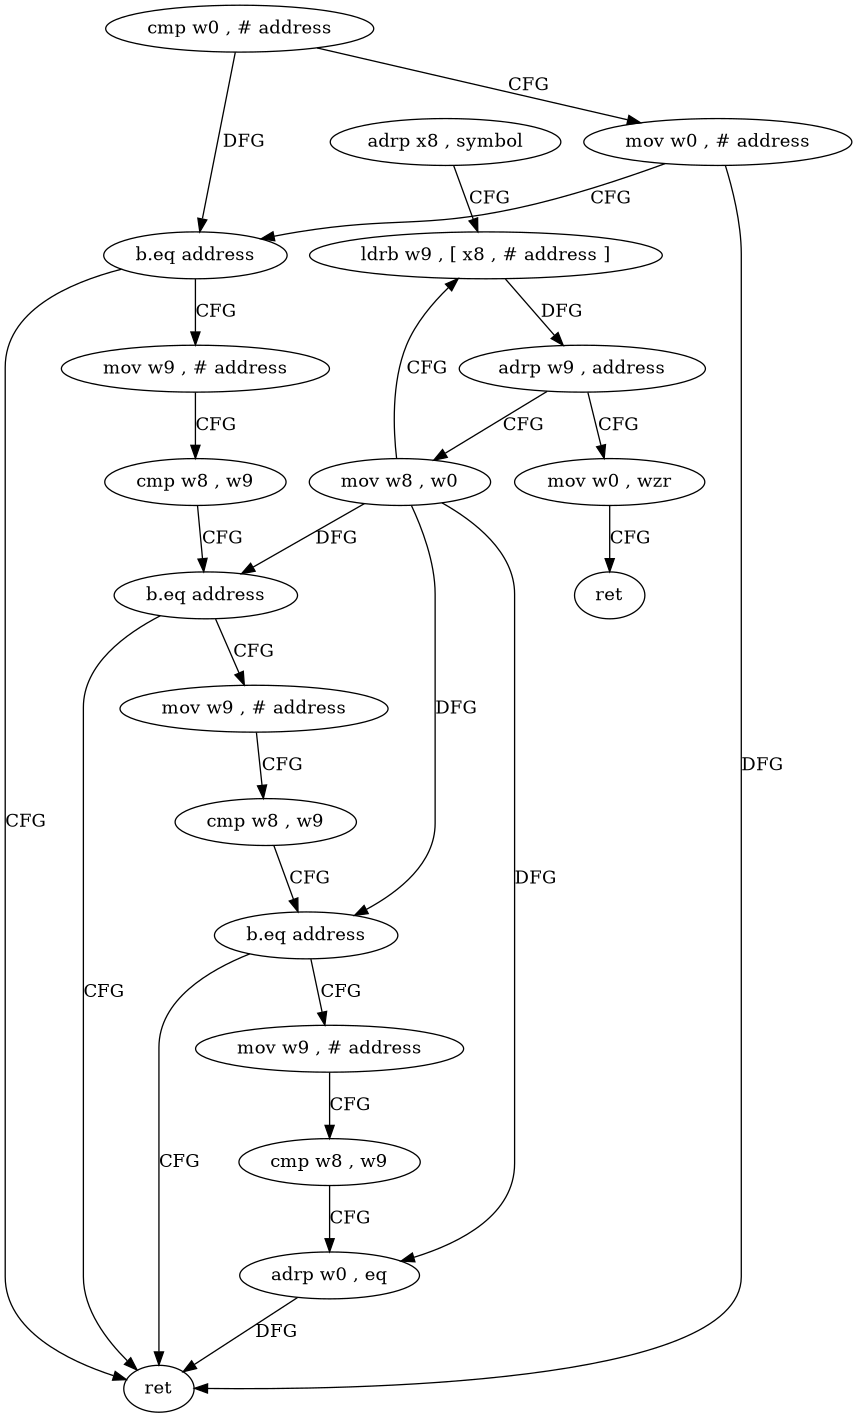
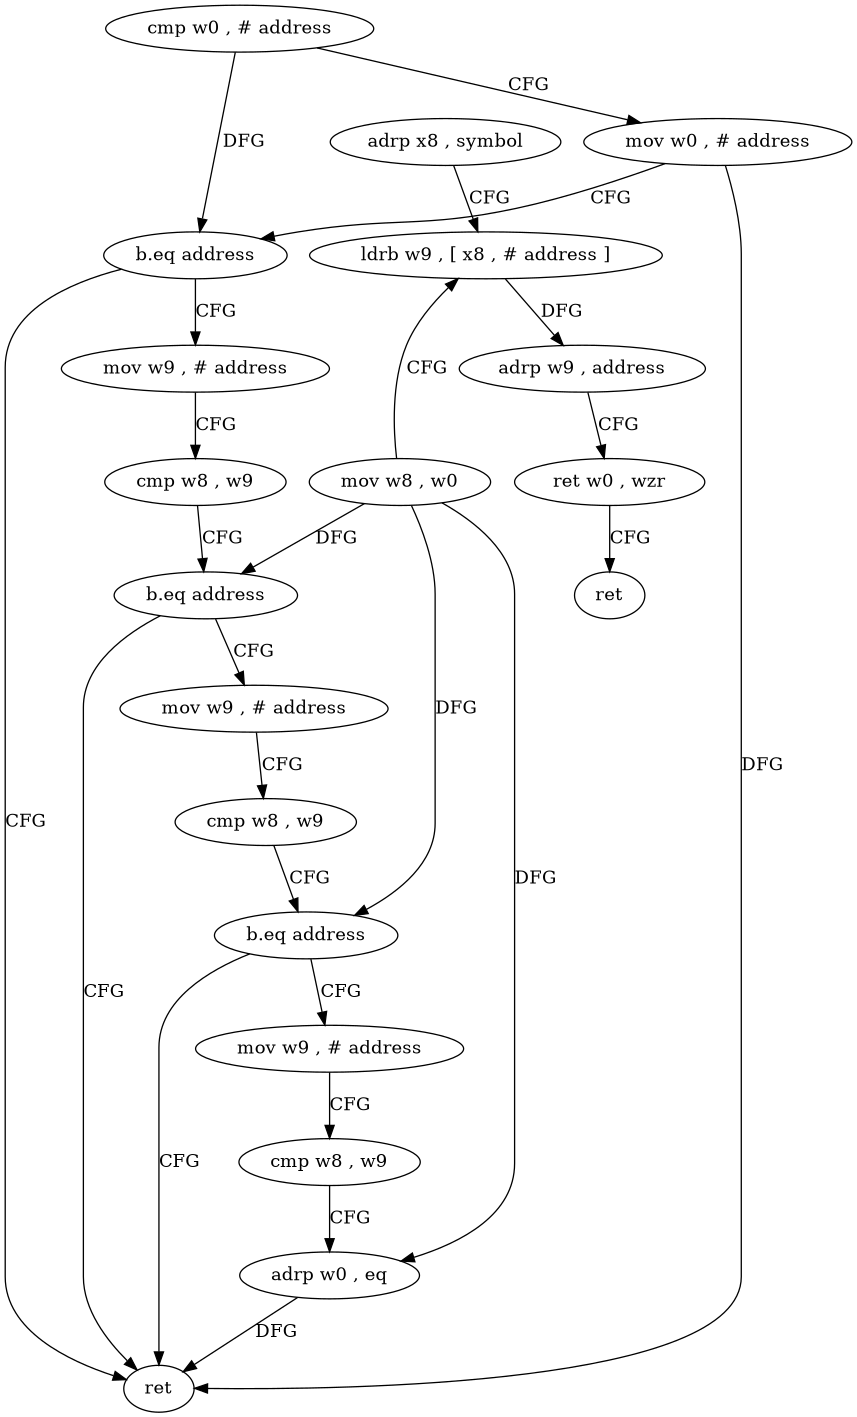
edge "adrp w9 , address" -> "mov w8 , w0": removed, label "CFG"
node "mov w0 , wzr": label "mov w0 , wzr" -> "ret w0 , wzr"
